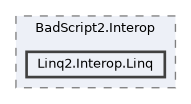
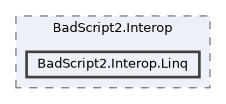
node "Linq2.Interop.Linq": label "Linq2.Interop.Linq" -> "BadScript2.Interop.Linq"
